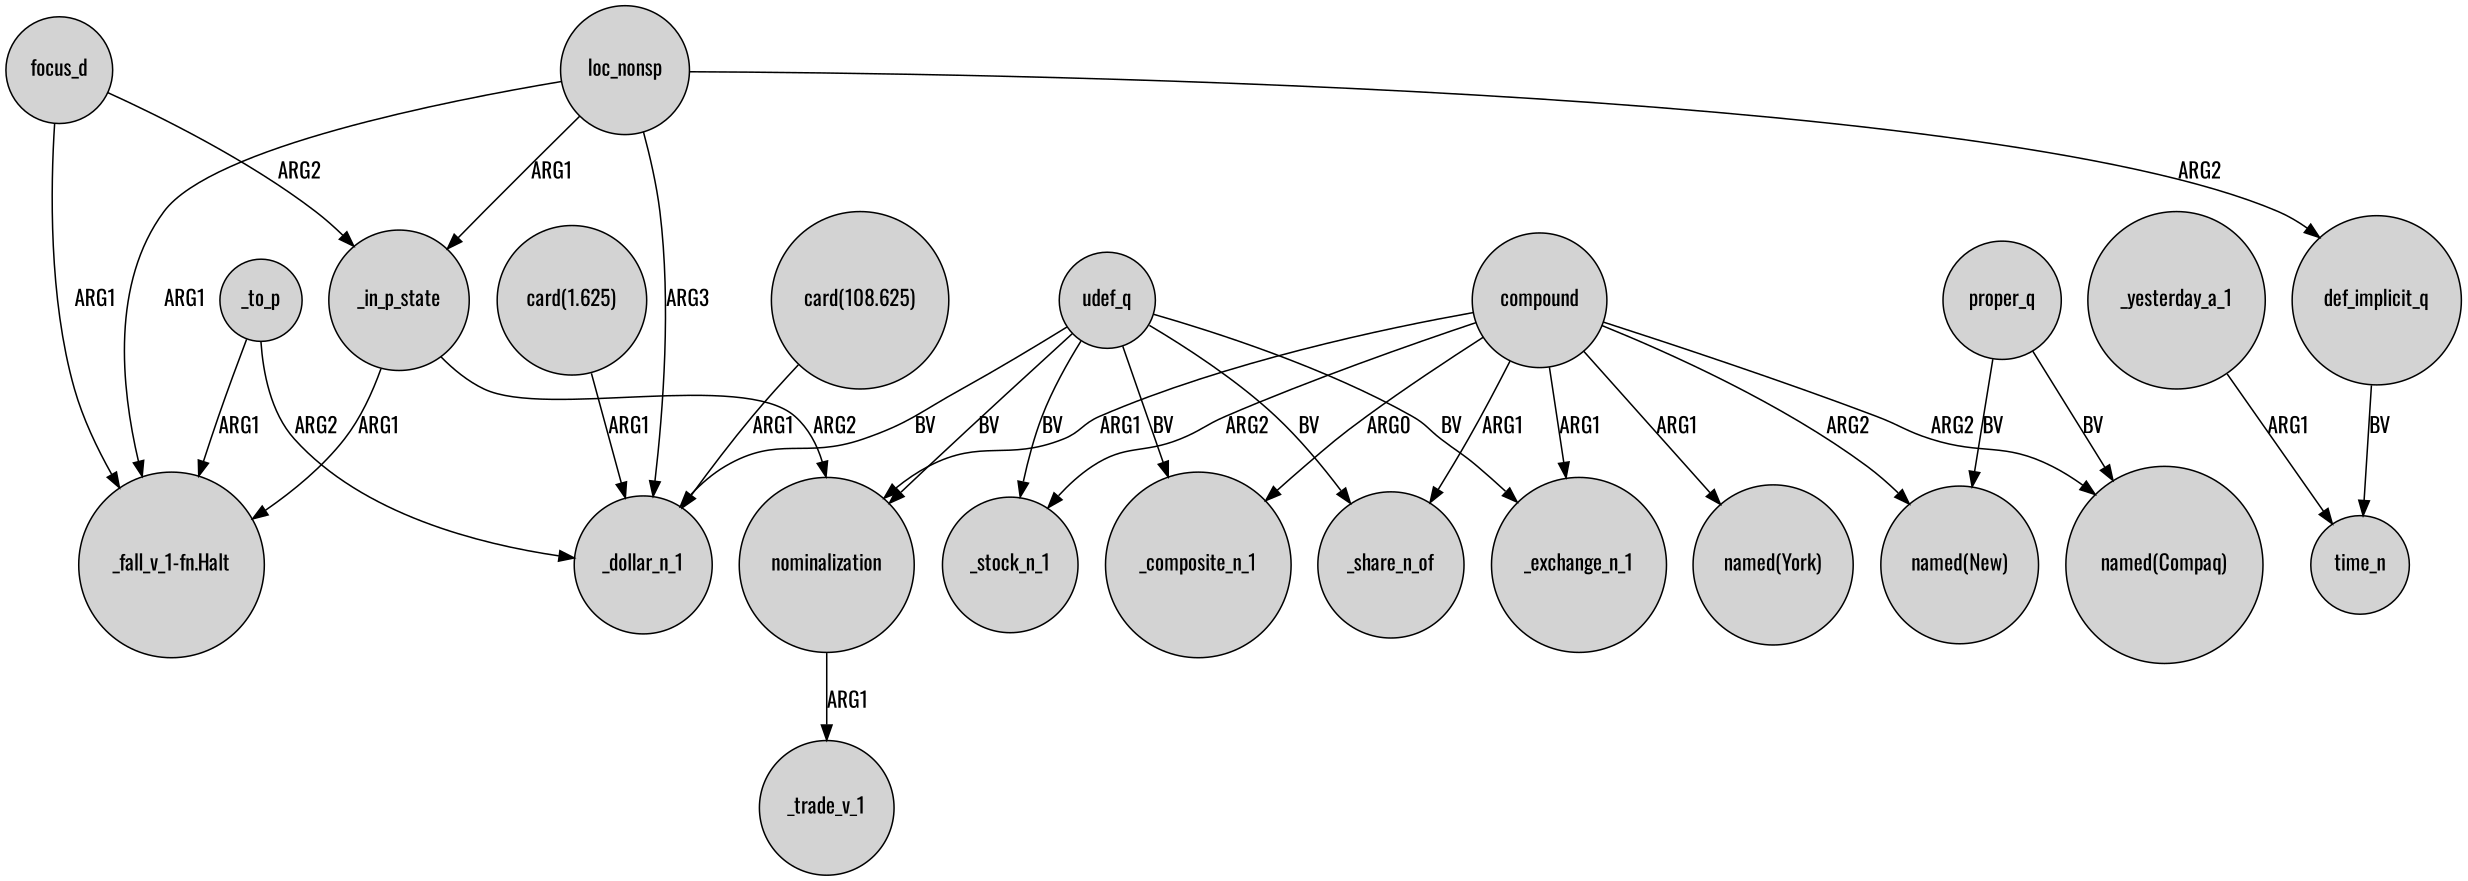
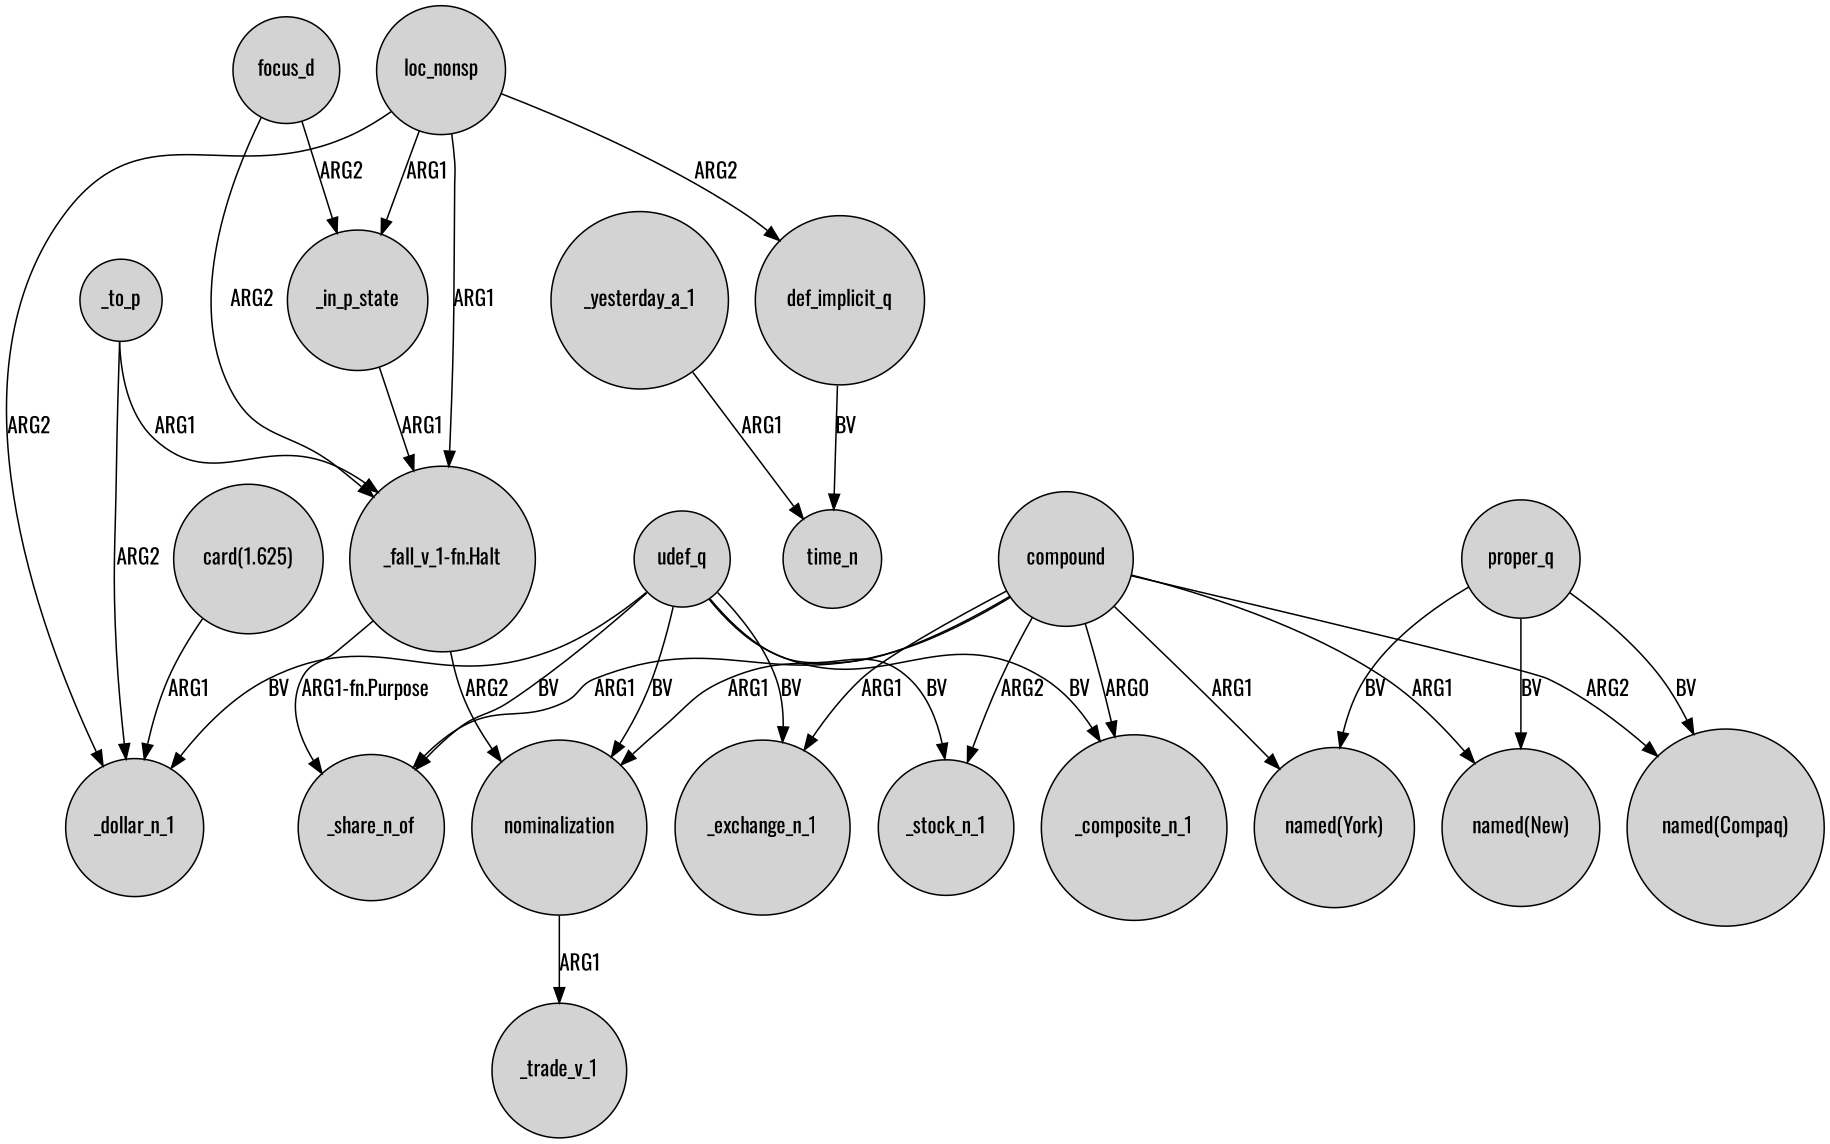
edge "focus_d" -> "_fall_v_1-fn.Halt": label "ARG1" -> "ARG2"
edge "loc_nonsp" -> "_dollar_n_1": label "ARG3" -> "ARG2"
node "card(108.625)": removed
edge "_in_p_state" -> "nominalization": now "_fall_v_1-fn.Halt" -> "nominalization"
edge "compound" -> "named(New)": label "ARG2" -> "ARG1"
edge "proper_q" -> "named(York)": added, label "BV"
edge "_fall_v_1-fn.Halt" -> "_share_n_of": added, label "ARG1-fn.Purpose"
